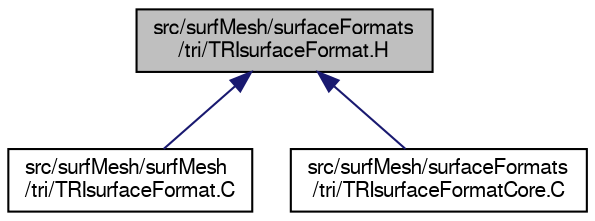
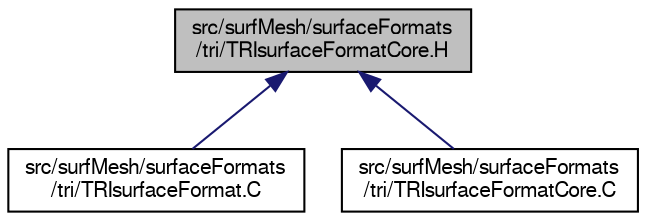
node "src/surfMesh/surfaceFormats /tri/TRIsurfaceFormat.H": label "src/surfMesh/surfaceFormats /tri/TRIsurfaceFormat.H" -> "src/surfMesh/surfaceFormats /tri/TRIsurfaceFormatCore.H"
node "src/surfMesh/surfMesh /tri/TRIsurfaceFormat.C": label "src/surfMesh/surfMesh /tri/TRIsurfaceFormat.C" -> "src/surfMesh/surfaceFormats /tri/TRIsurfaceFormat.C"
